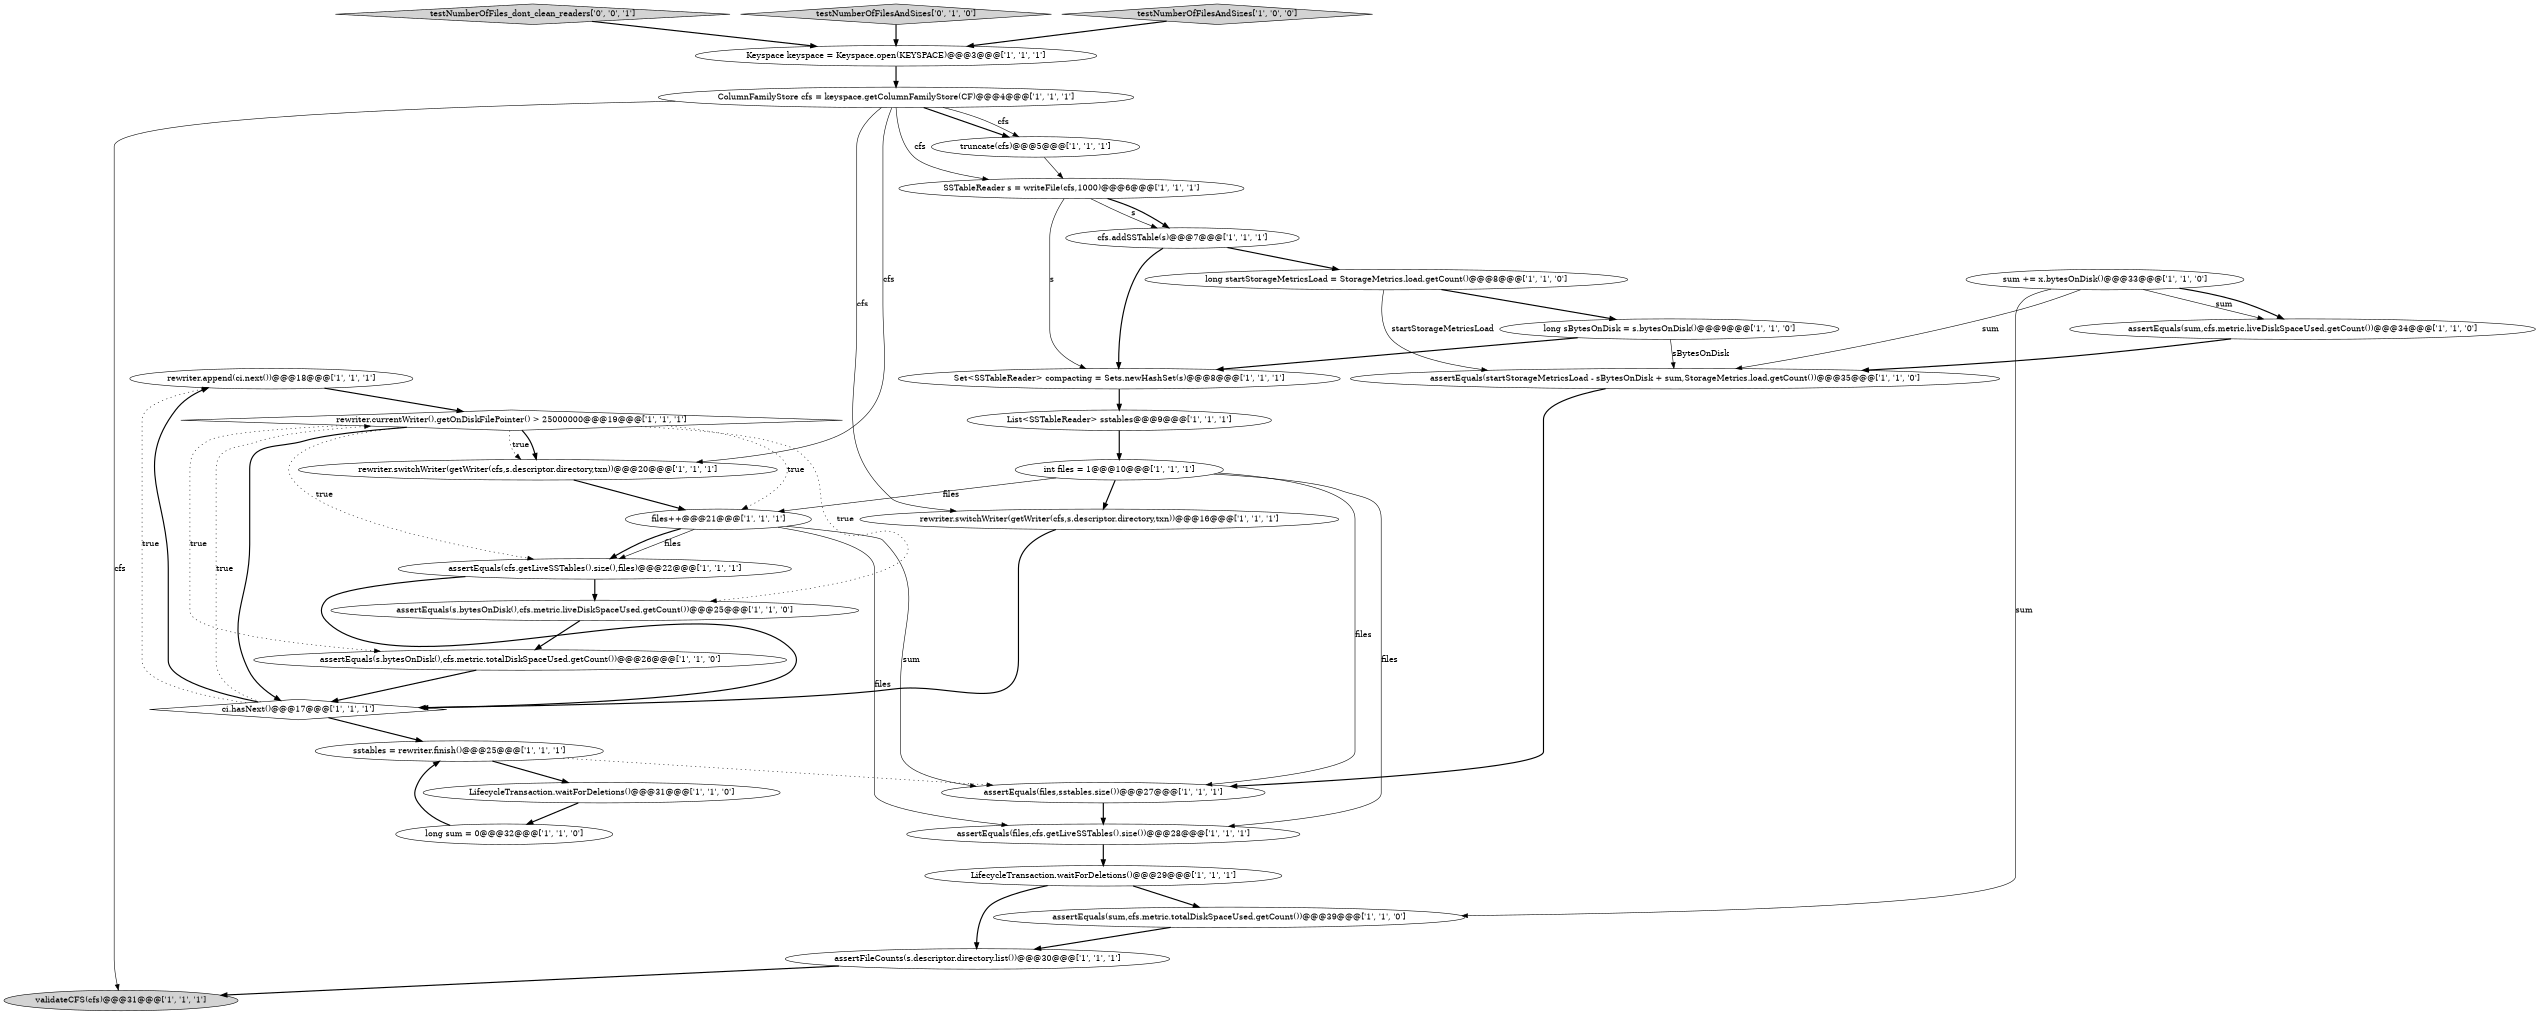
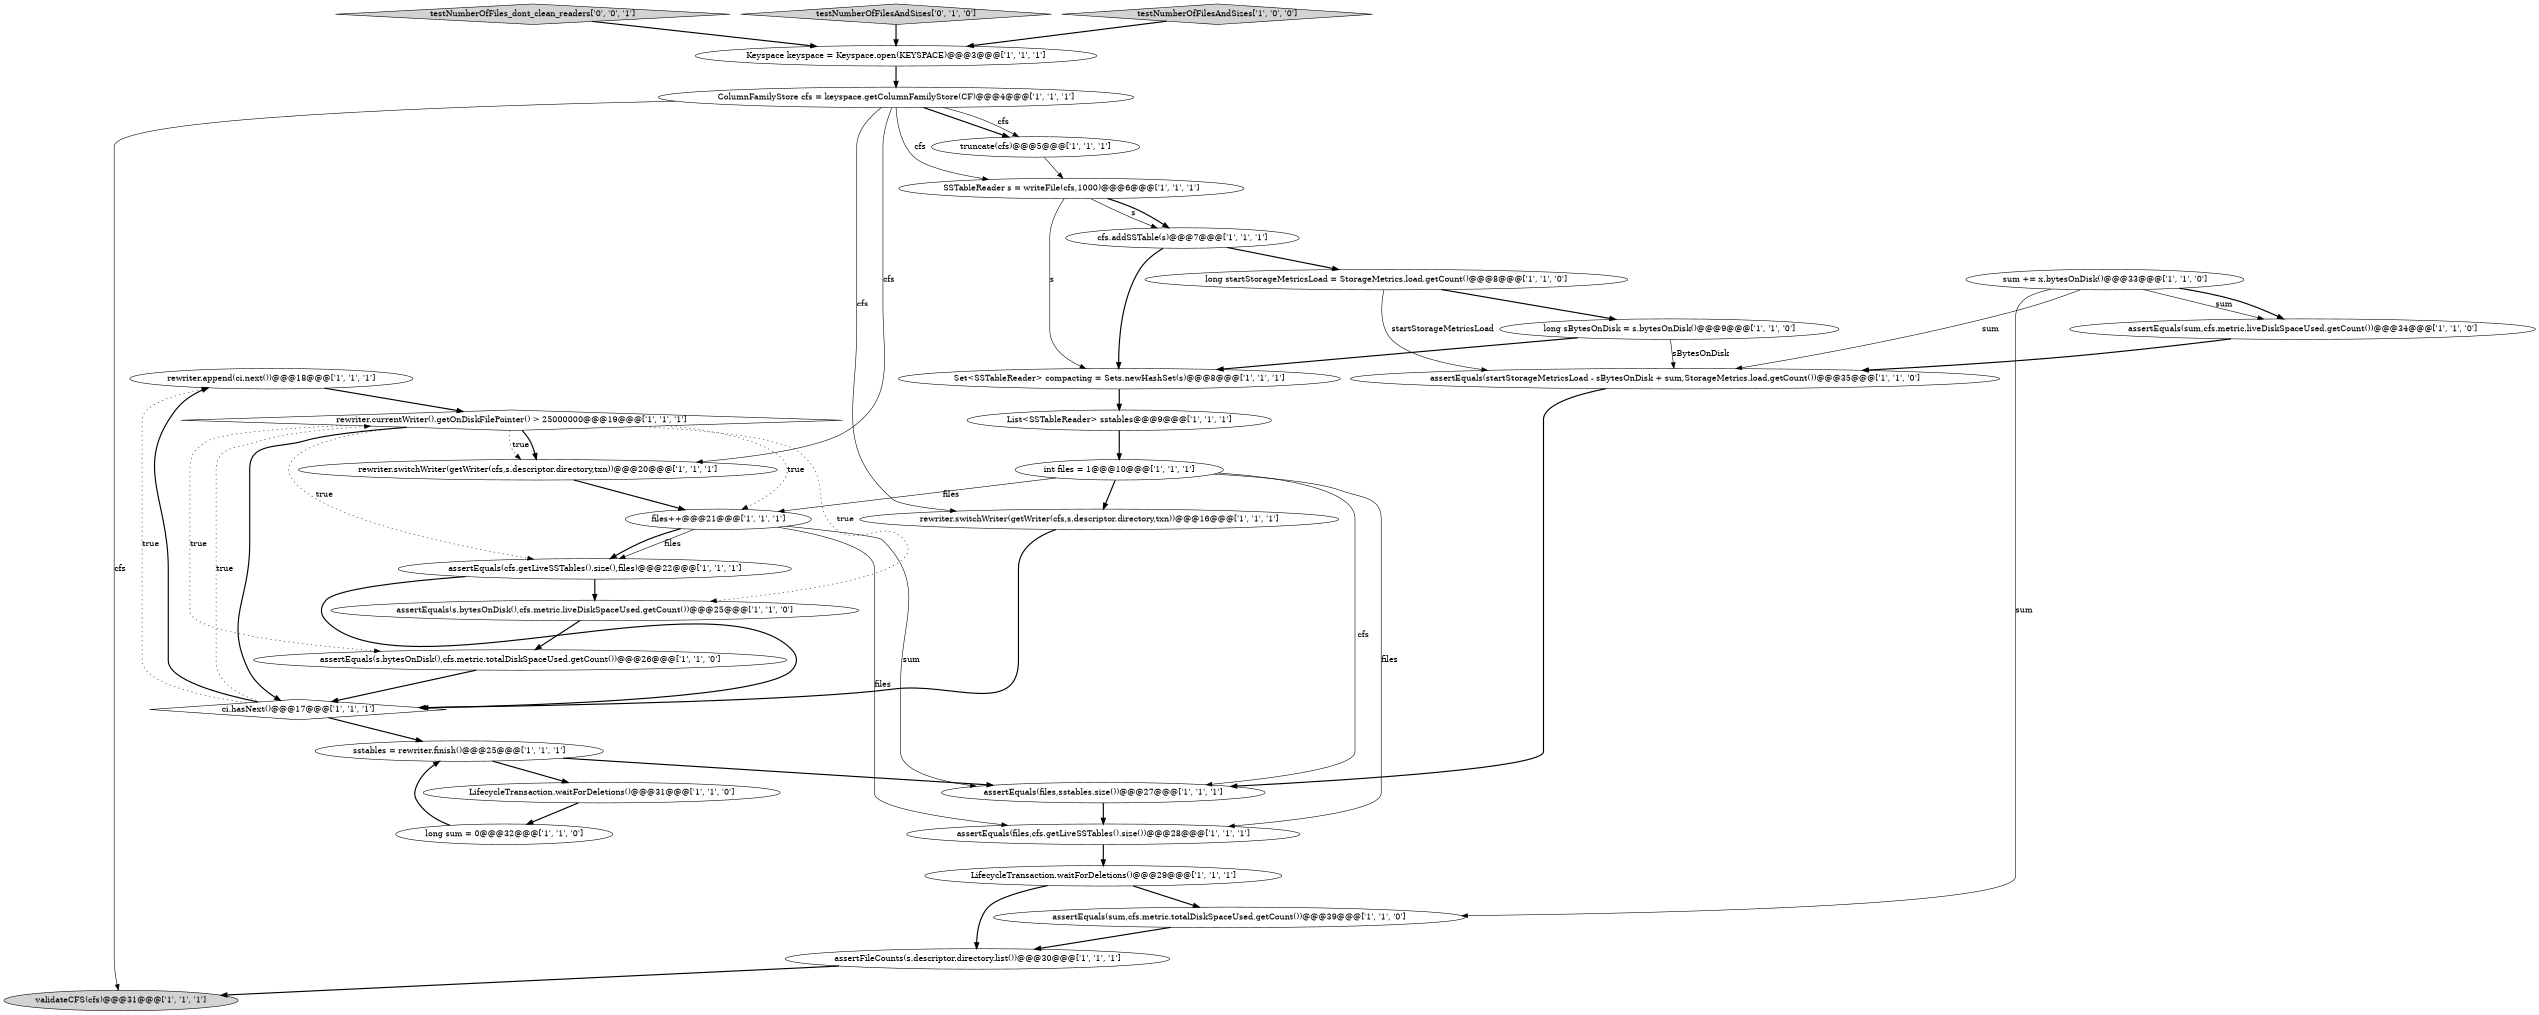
edge "int files = 1@@@10@@@['1', '1', '1']" -> "assertEquals(files,sstables.size())@@@27@@@['1', '1', '1']": label "files" -> "cfs"
edge "sstables = rewriter.finish()@@@25@@@['1', '1', '1']" -> "assertEquals(files,sstables.size())@@@27@@@['1', '1', '1']": style dotted -> bold
